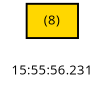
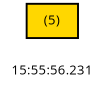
node "(8)": label "(8)" -> "(5)"
